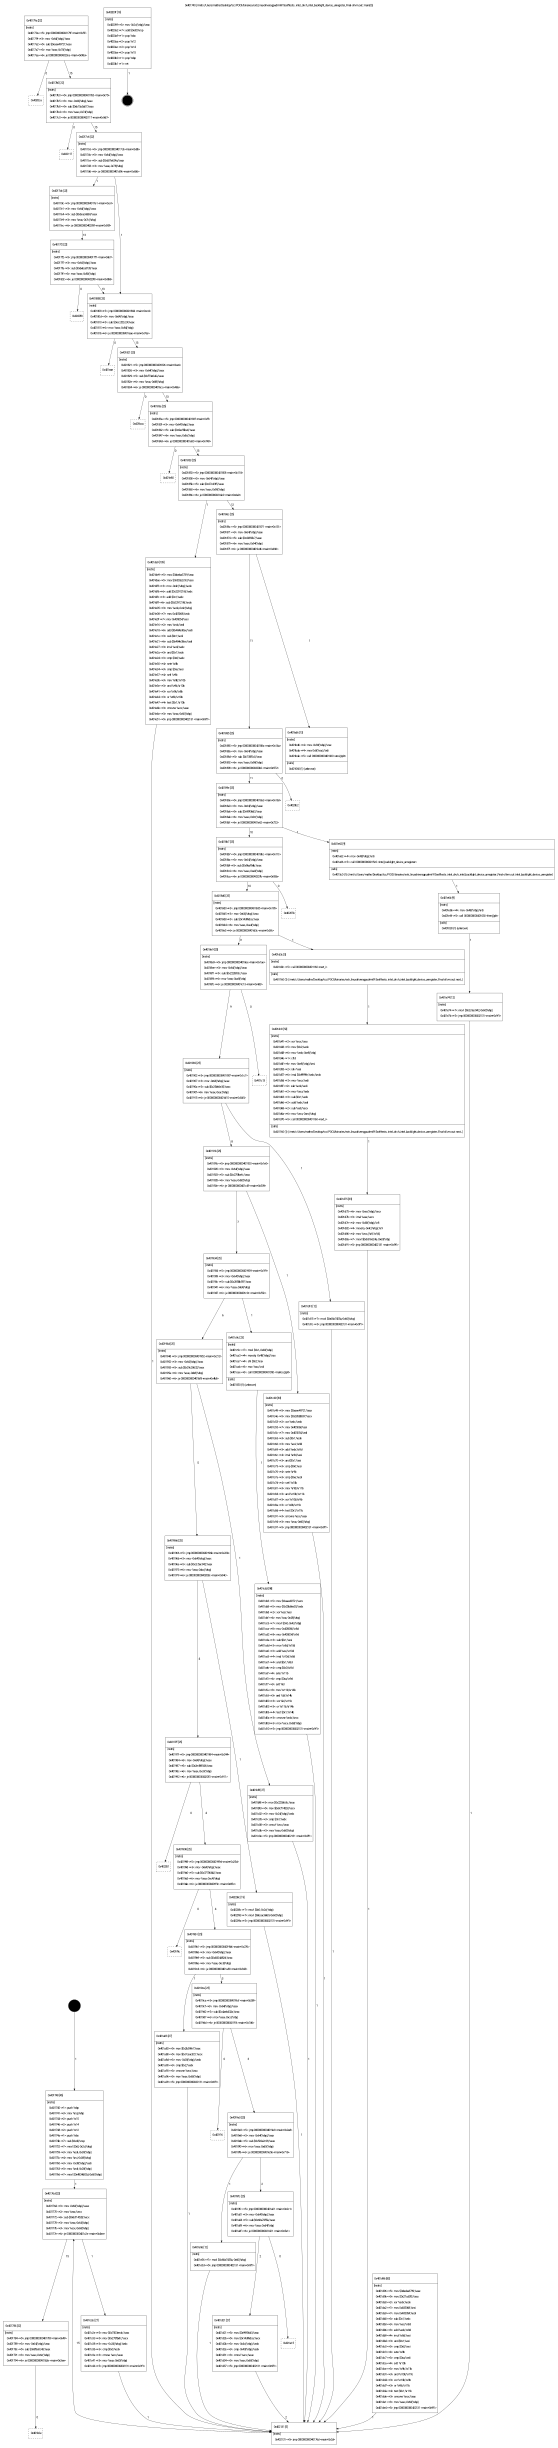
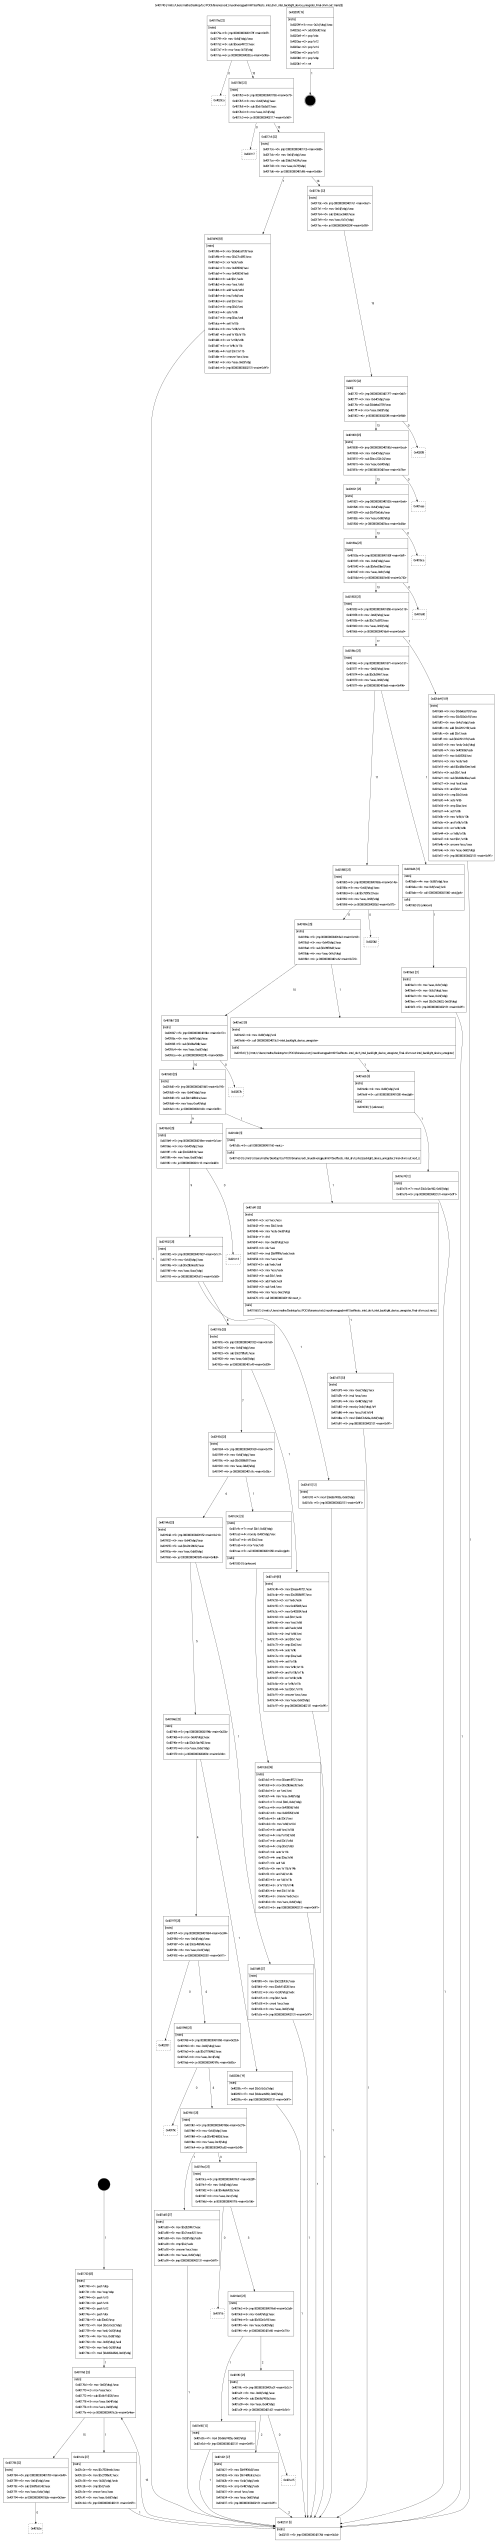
edge "0x4017c6 [22]" -> "0x4017dc [22]": label " 1" -> " 14"
edge "0x4017c6 [22]" -> "0x401808 [25]": now "0x4017c6 [22]" -> "0x401d96 [83]"
node "0x401be3 [21]": added
